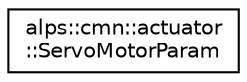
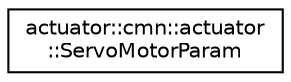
node "alps::cmn::actuator ::ServoMotorParam": label "alps::cmn::actuator ::ServoMotorParam" -> "actuator::cmn::actuator ::ServoMotorParam"
